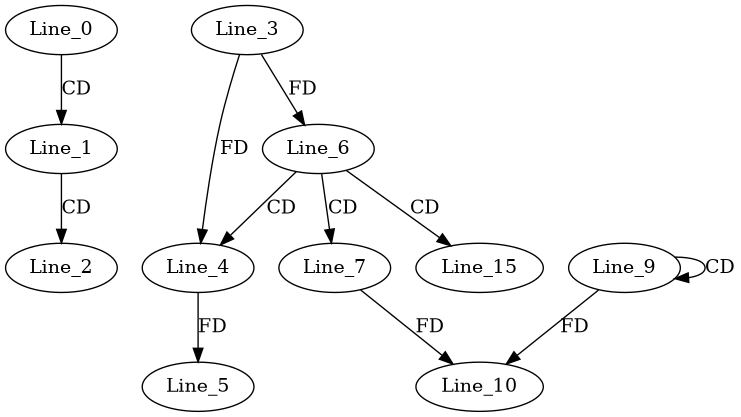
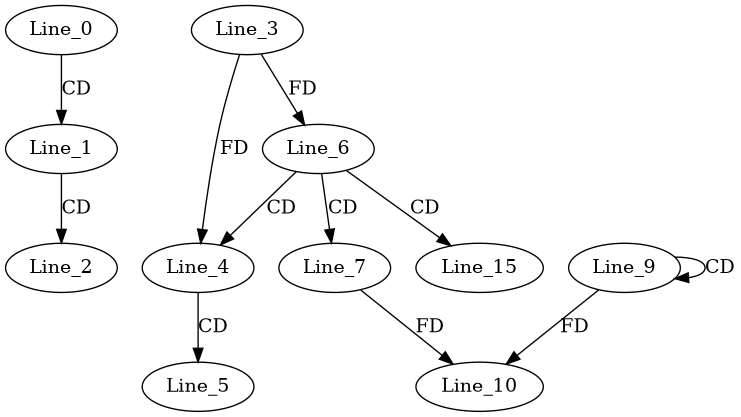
edge "Line_4" -> "Line_5": label "FD" -> "CD"
